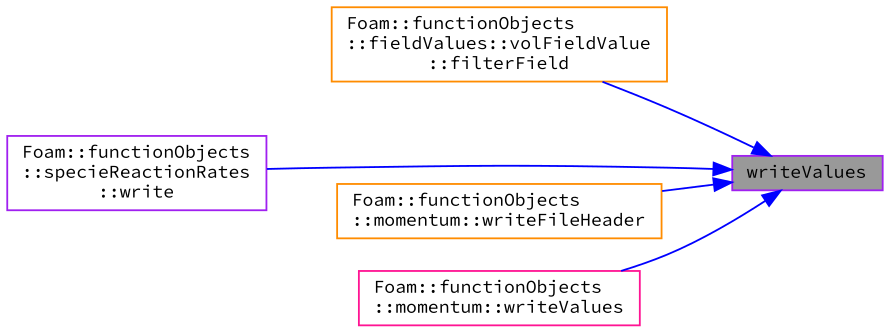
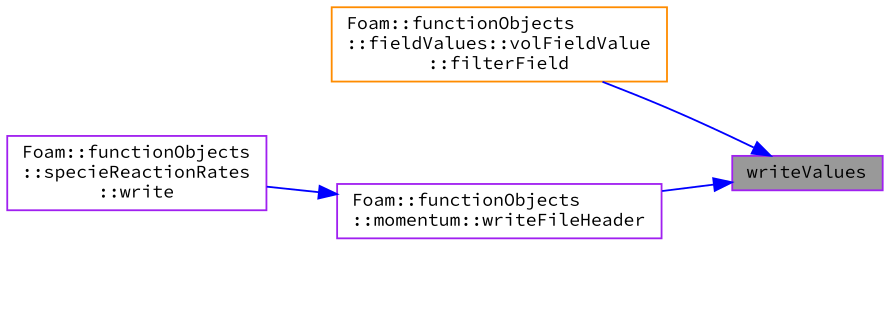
edge "Foam::functionObjects ::specieReactionRates ::write" -> "writeValues": now "Foam::functionObjects ::specieReactionRates ::write" -> "Foam::functionObjects ::momentum::writeFileHeader"
node "Foam::functionObjects ::momentum::writeFileHeader": color darkorange -> purple
node "Foam::functionObjects ::momentum::writeValues": removed
